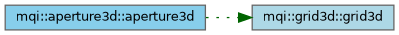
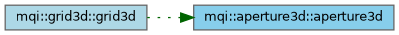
edge "mqi::aperture3d::aperture3d" -> "mqi::grid3d::grid3d": reversed
